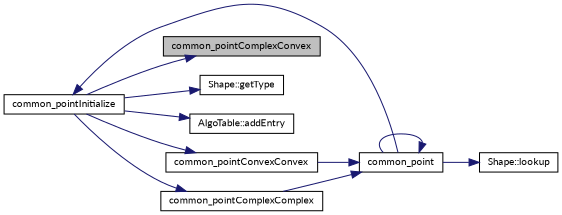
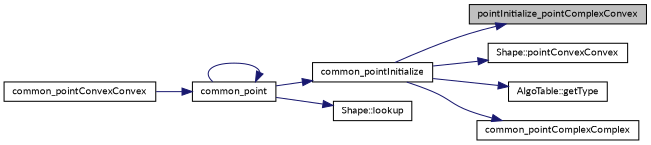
node "common_pointComplexConvex": label "common_pointComplexConvex" -> "pointInitialize_pointComplexConvex"
node "Shape::getType": label "Shape::getType" -> "Shape::pointConvexConvex"
node "AlgoTable::addEntry": label "AlgoTable::addEntry" -> "AlgoTable::getType"
edge "common_pointInitialize" -> "common_pointConvexConvex": removed
edge "common_pointComplexComplex" -> "common_point": removed
